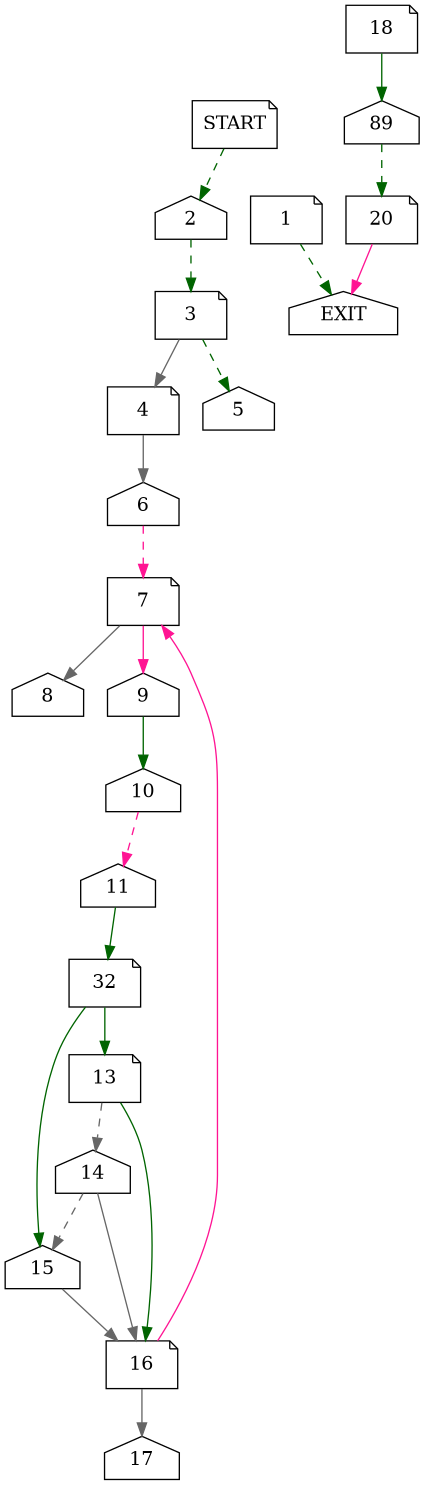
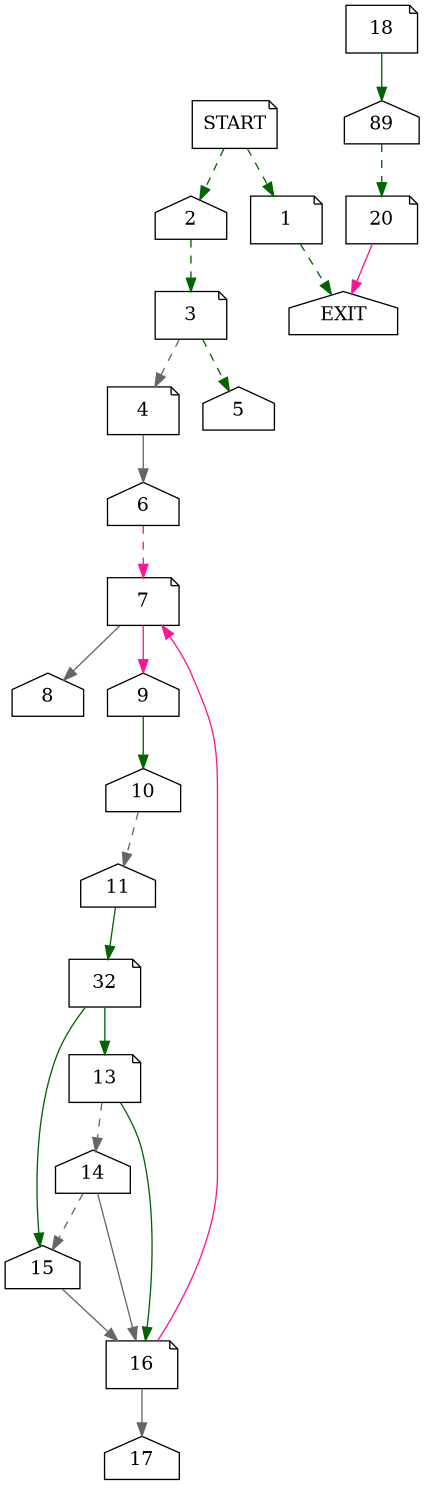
edge "START" -> "1": added
edge "3" -> "4": style solid -> dashed
edge "10" -> "11": color deeppink -> gray40
